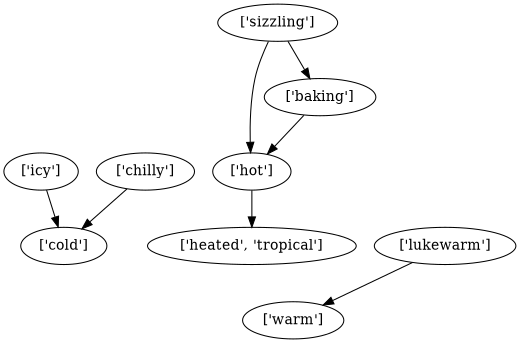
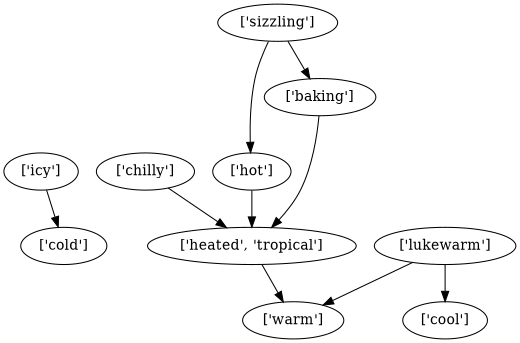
edge "['baking']" -> "['hot']": now "['baking']" -> "['heated', 'tropical']"
edge "['chilly']" -> "['cold']": now "['chilly']" -> "['heated', 'tropical']"
edge "['heated', 'tropical']" -> "['warm']": added
node "['cool']": added
